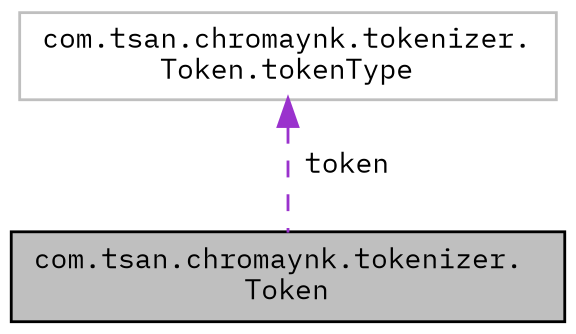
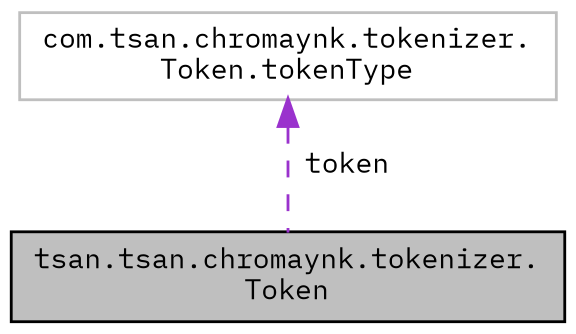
node "com.tsan.chromaynk.tokenizer. Token": label "com.tsan.chromaynk.tokenizer. Token" -> "tsan.tsan.chromaynk.tokenizer. Token"
